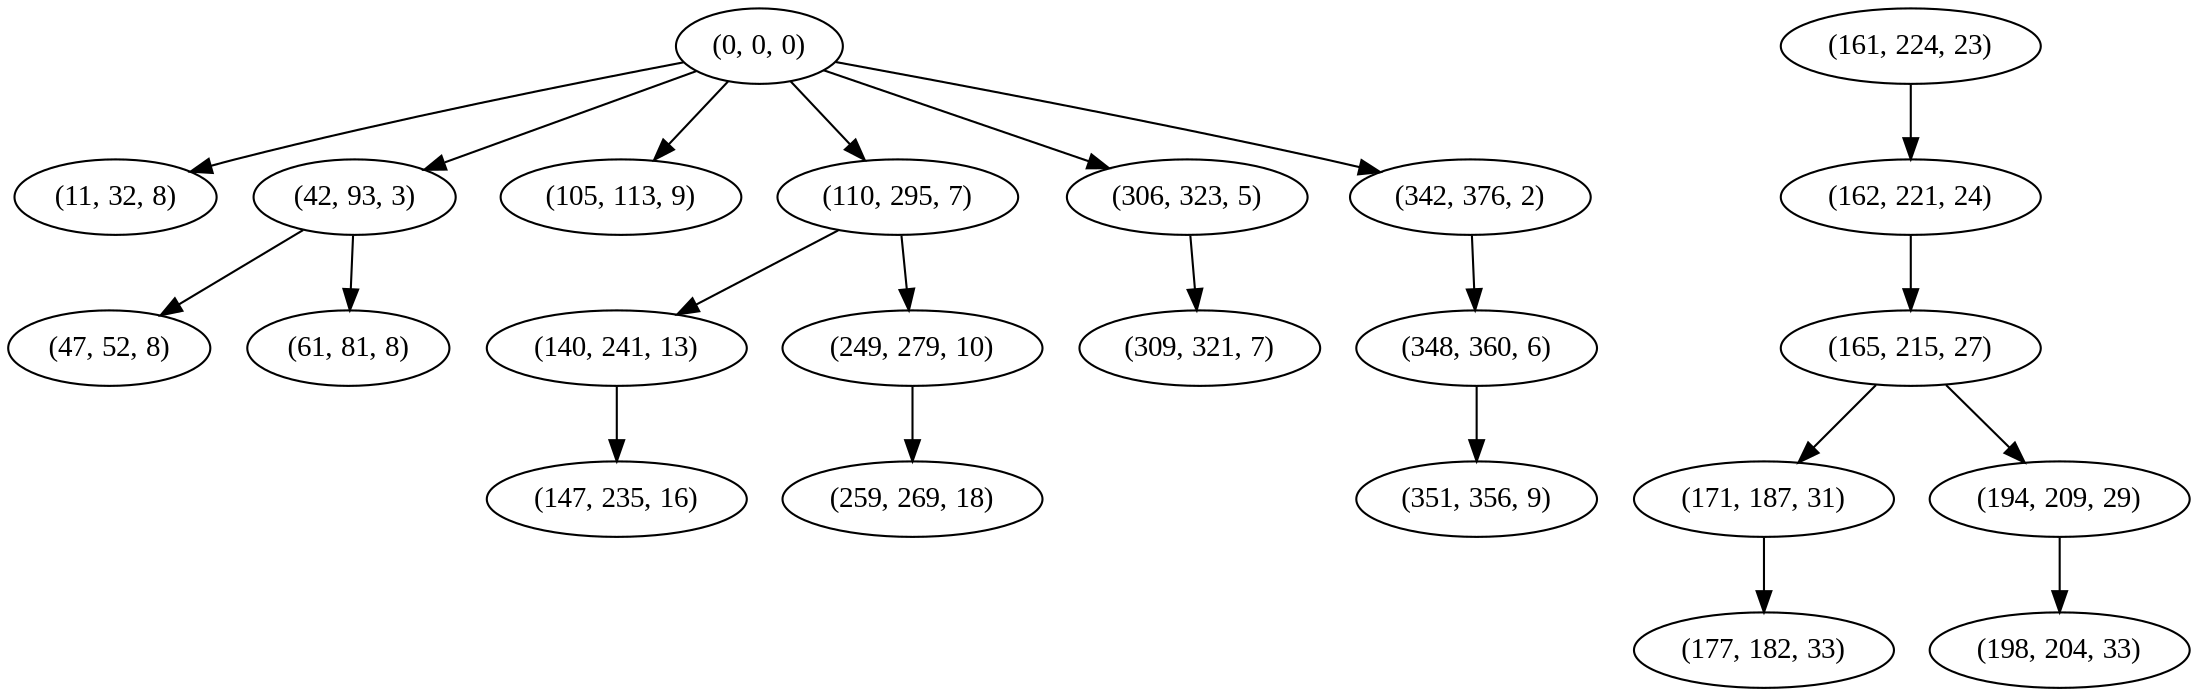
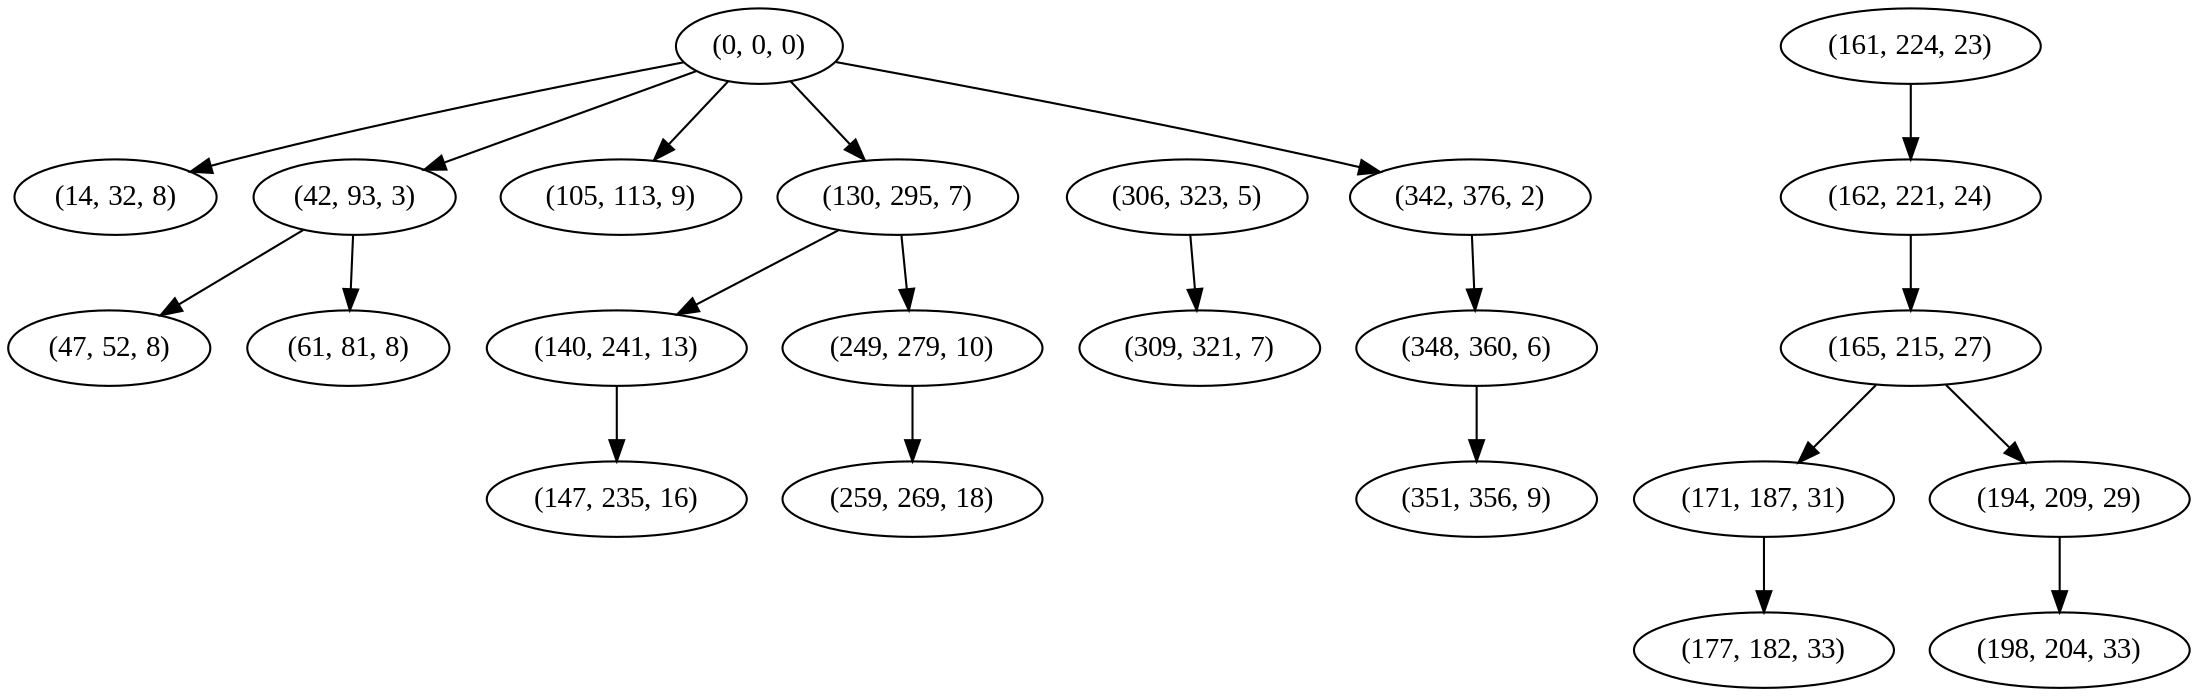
edge "(0, 0, 0)" -> "(306, 323, 5)": removed
node "(11, 32, 8)": label "(11, 32, 8)" -> "(14, 32, 8)"
node "(110, 295, 7)": label "(110, 295, 7)" -> "(130, 295, 7)"
